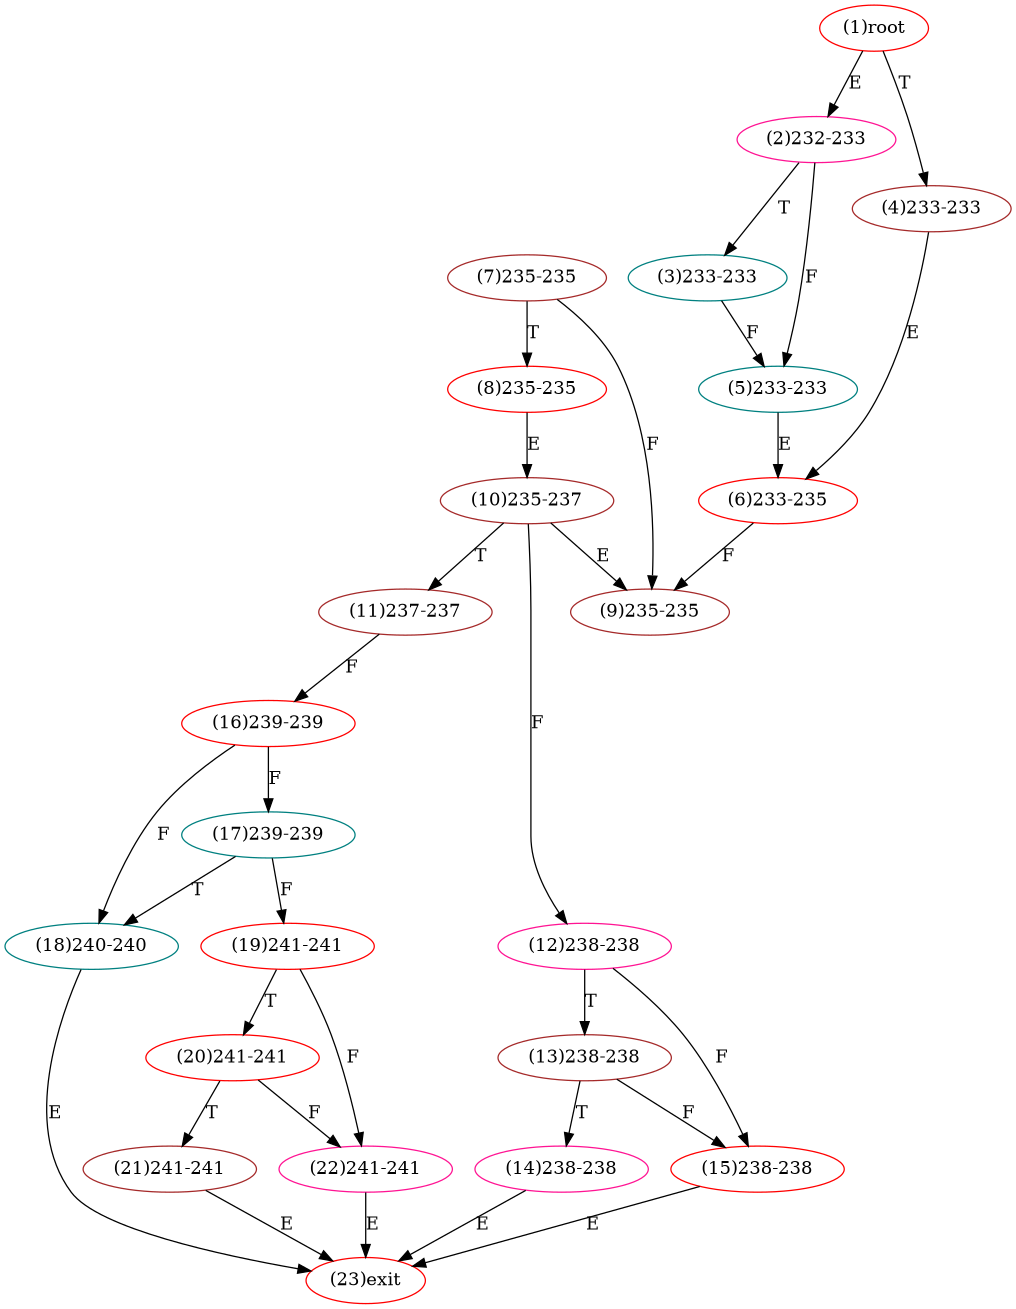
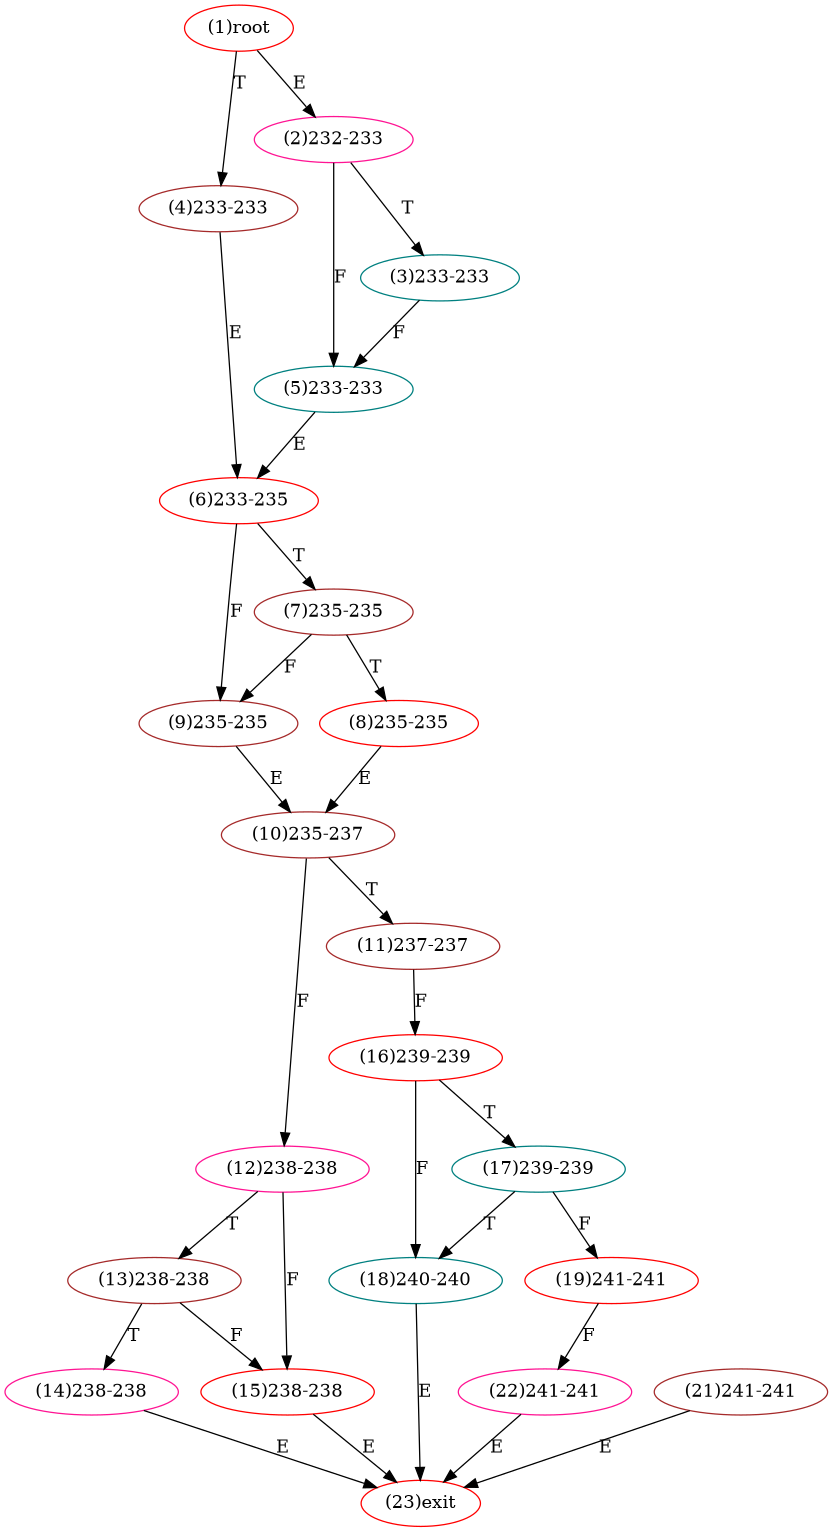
edge "(6)233-235" -> "(7)235-235": added, label "T"
edge "(10)235-237" -> "(9)235-235": reversed
edge "(16)239-239" -> "(17)239-239": label "F" -> "T"
node "(20)241-241": removed
